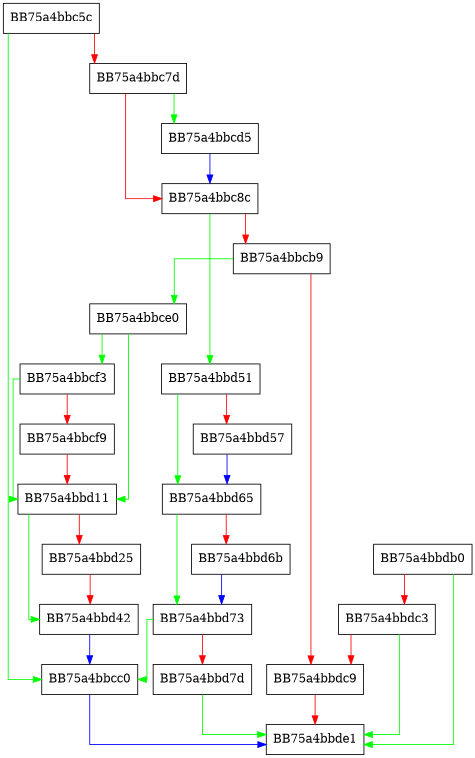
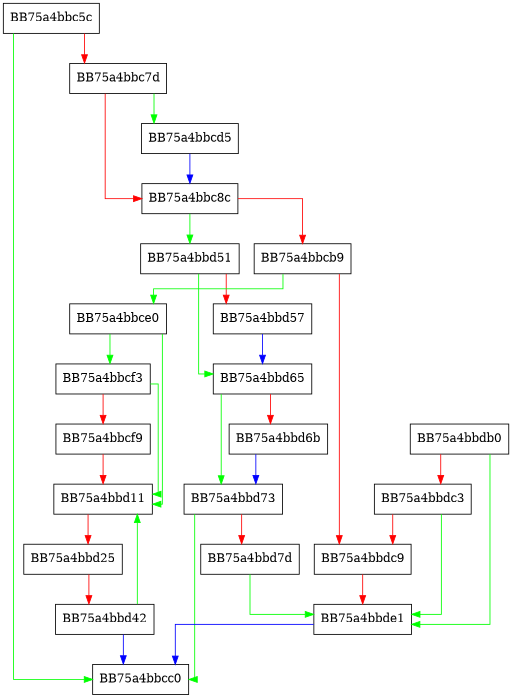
edge "BB75a4bbd11" -> "BB75a4bbd42": reversed
edge "BB75a4bbcc0" -> "BB75a4bbde1": reversed
